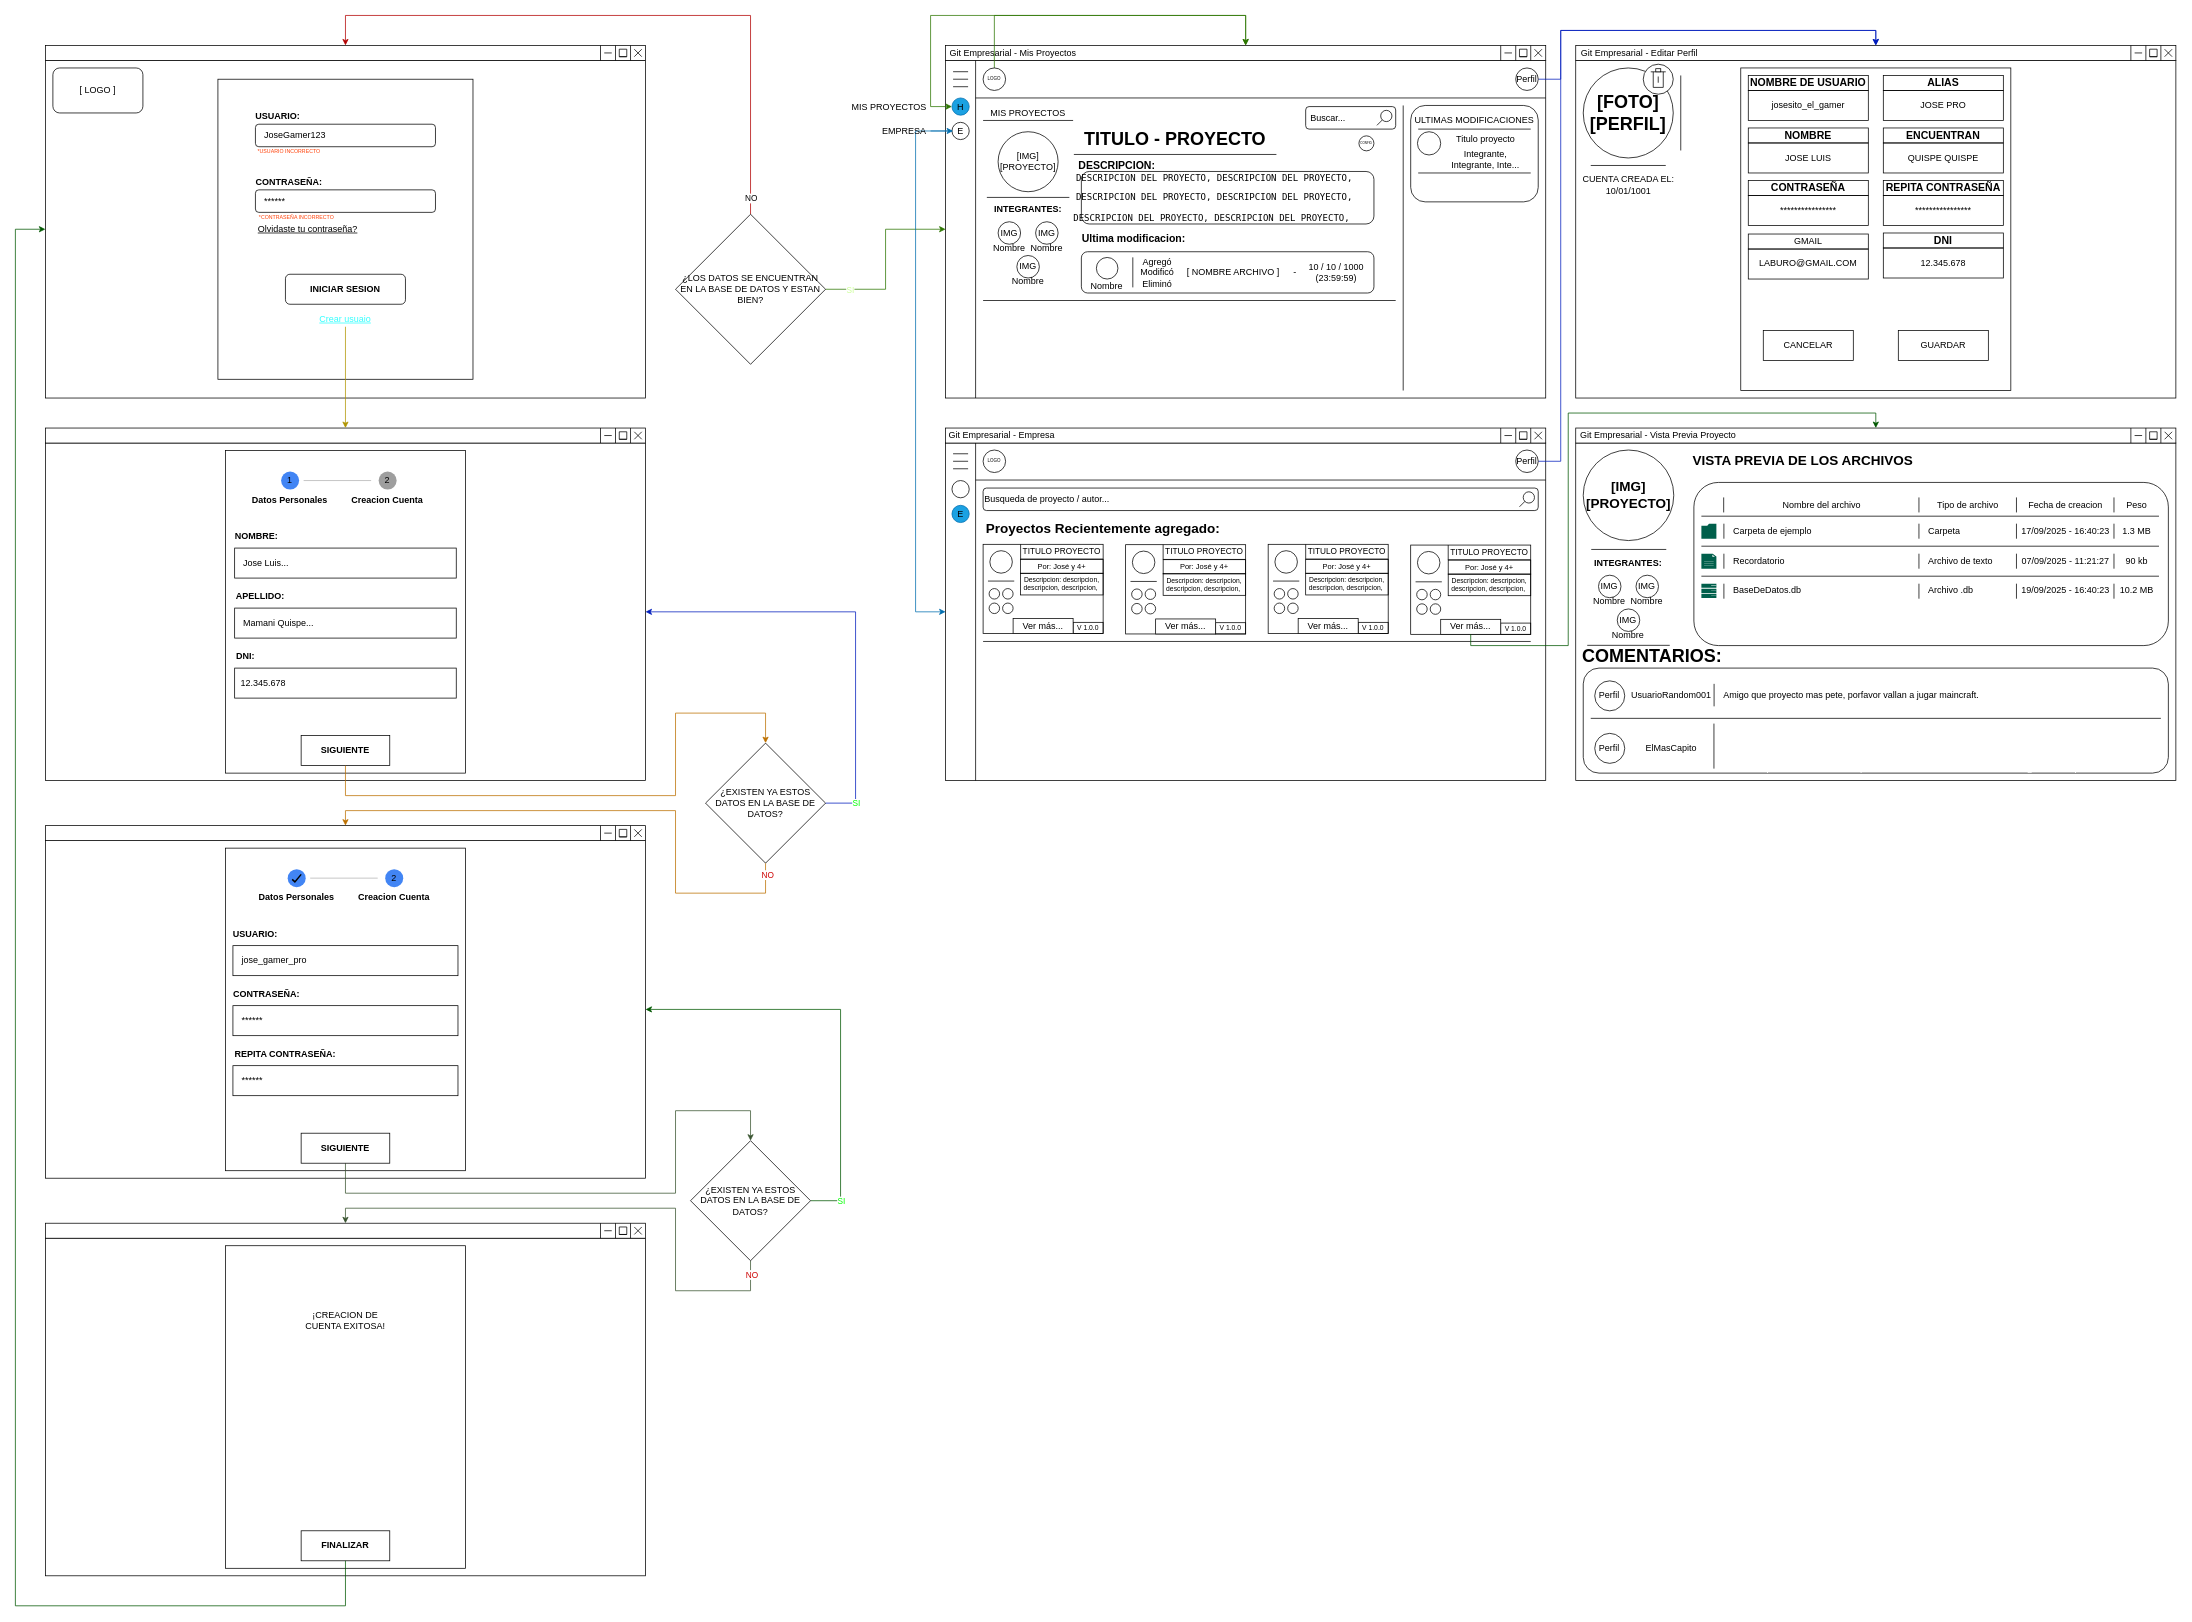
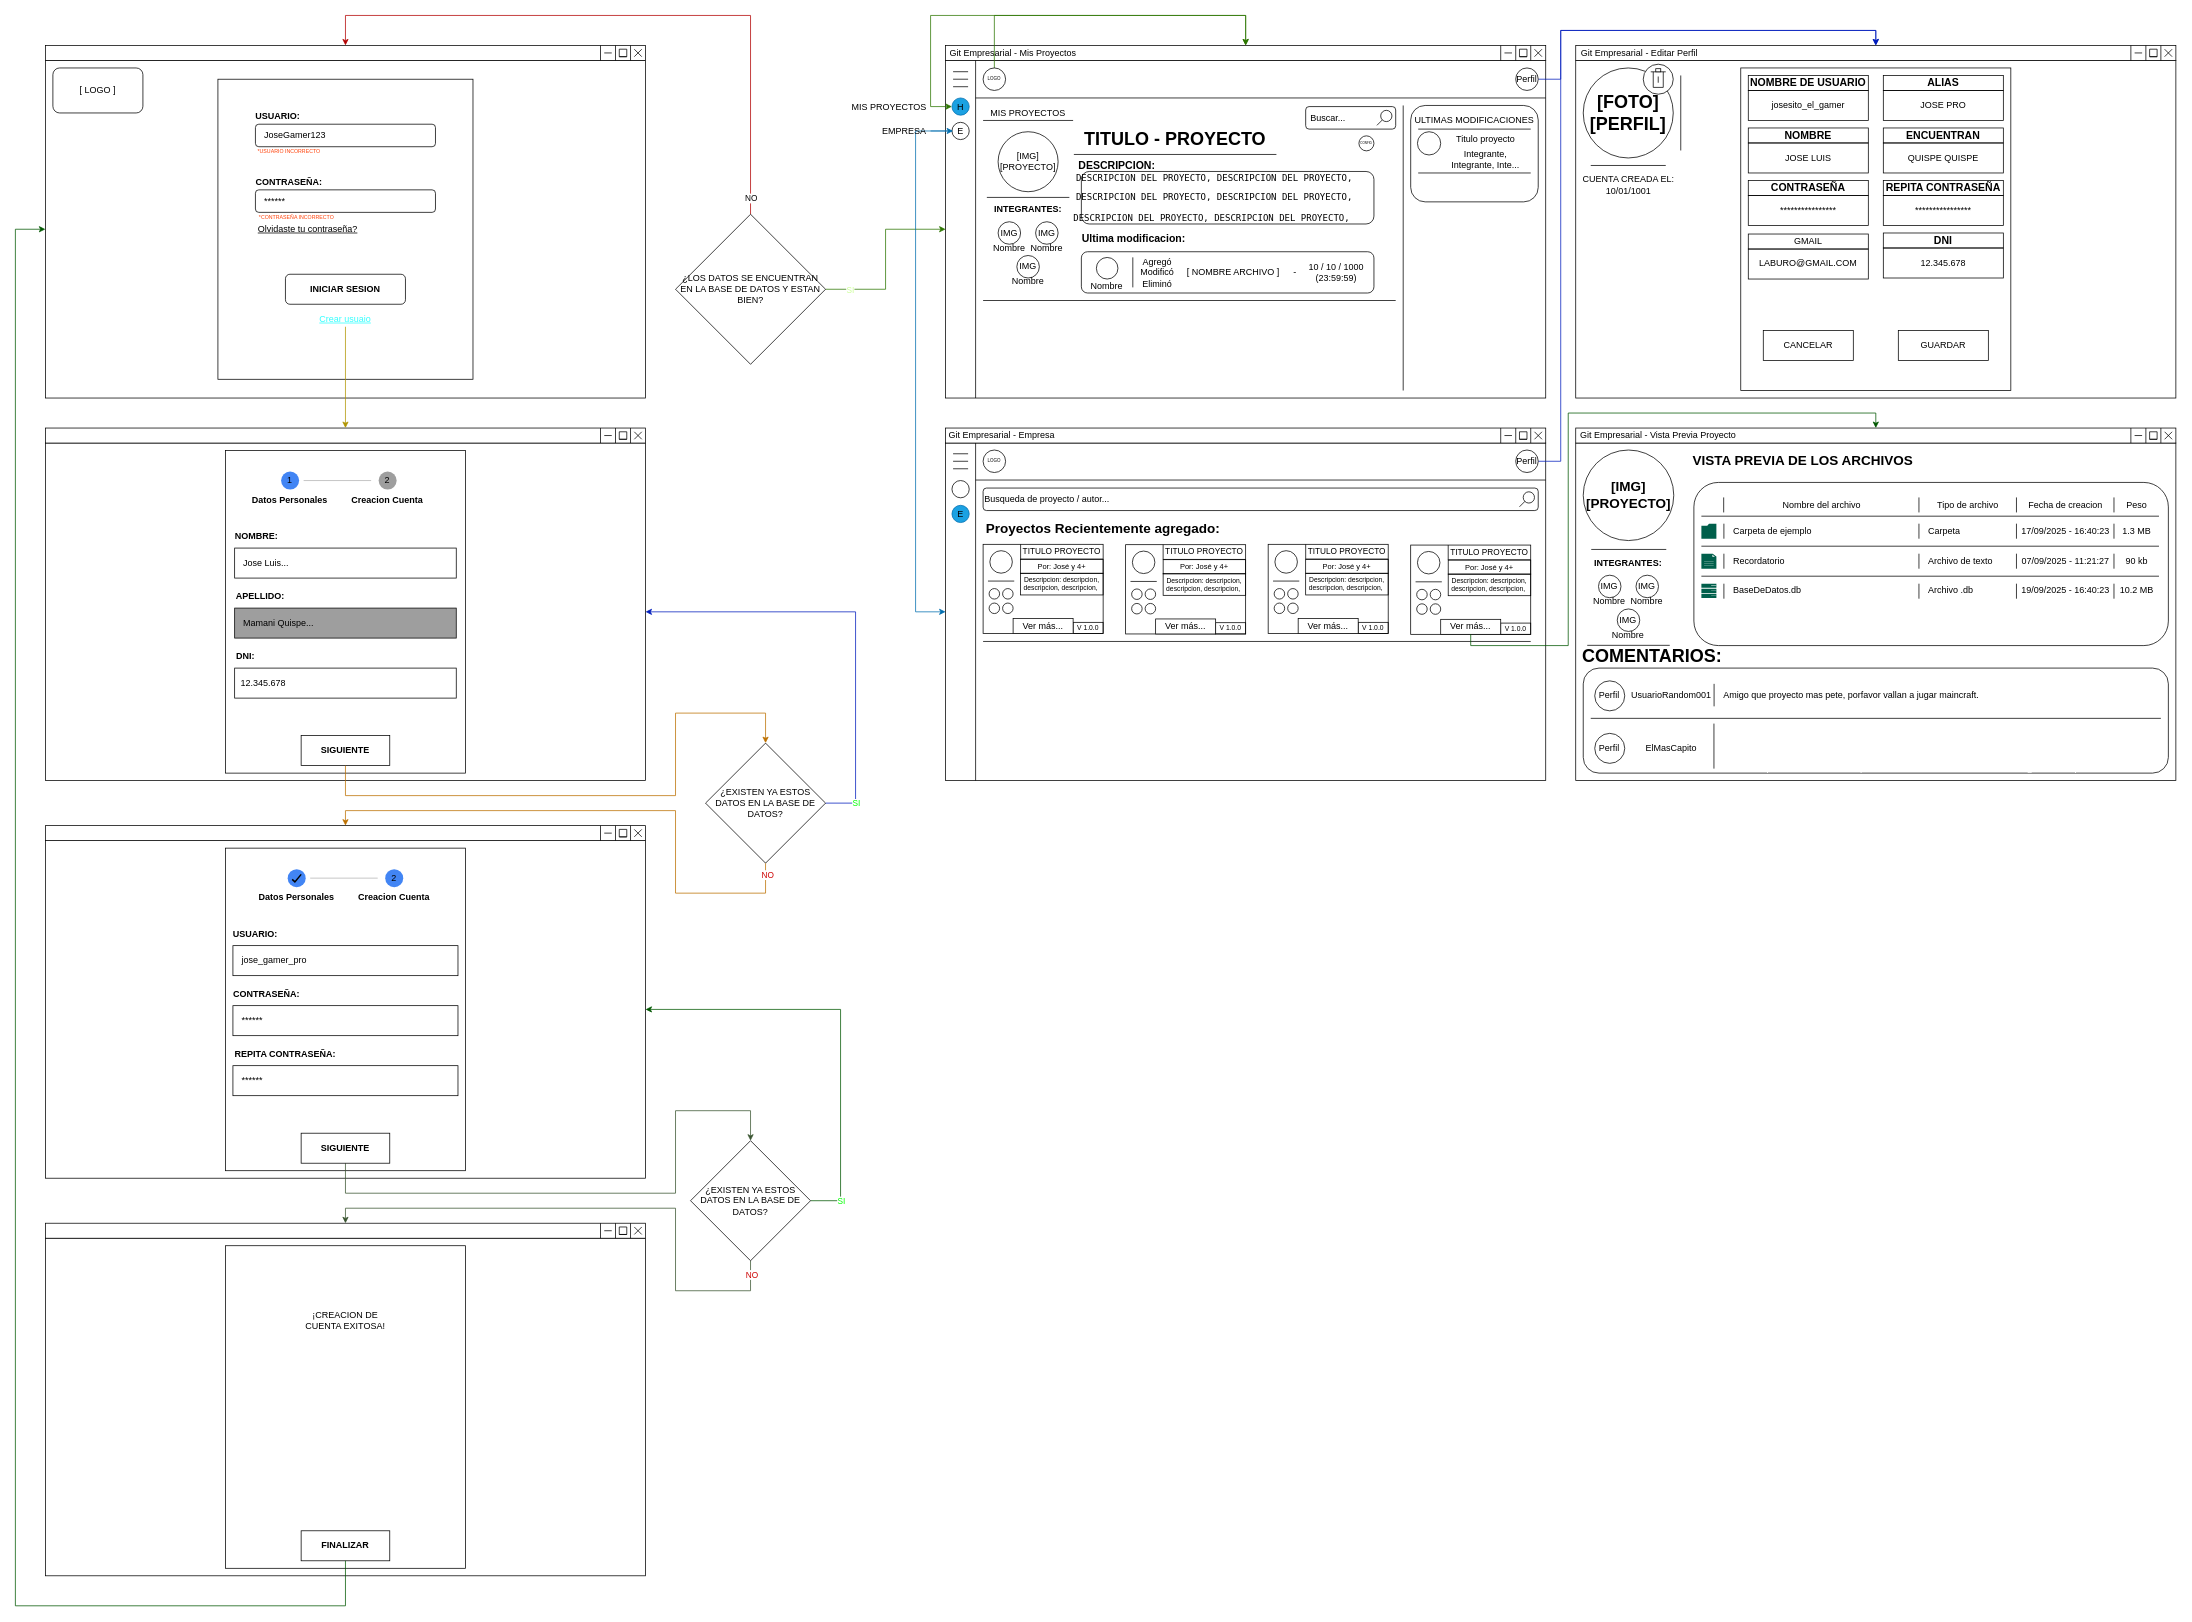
node "Mamani Quispe...": fillcolor #ffffff -> #9e9e9e
